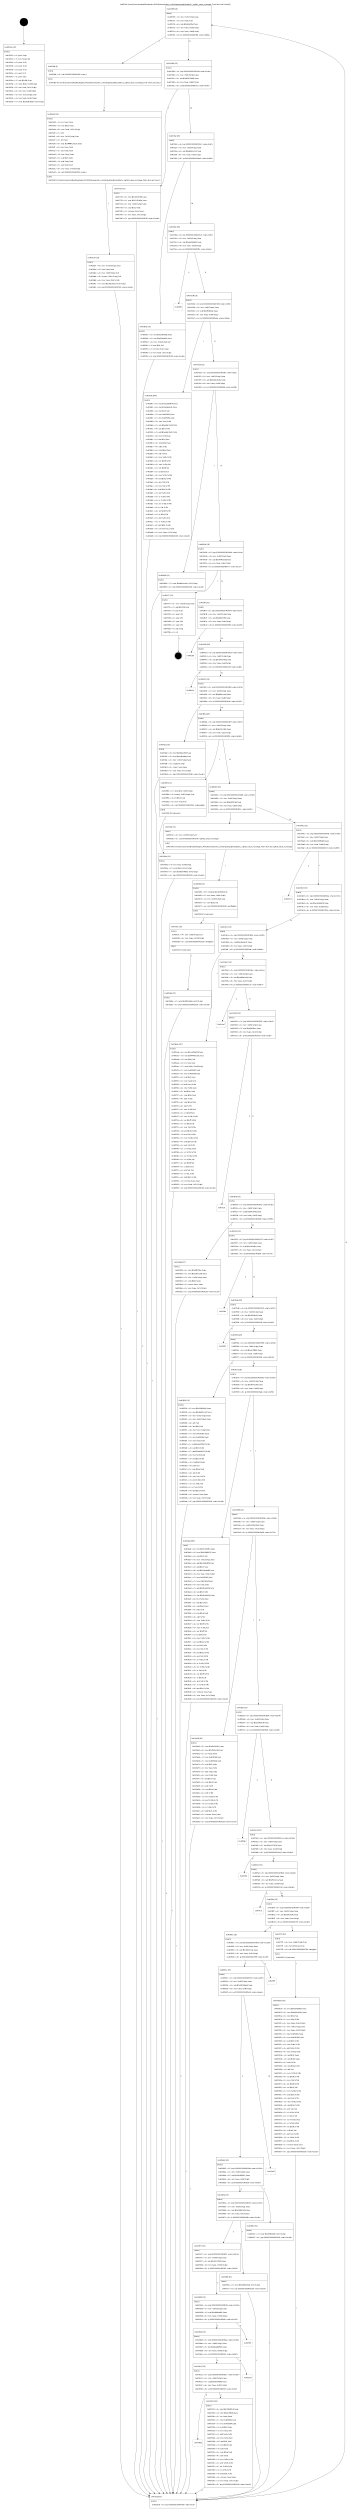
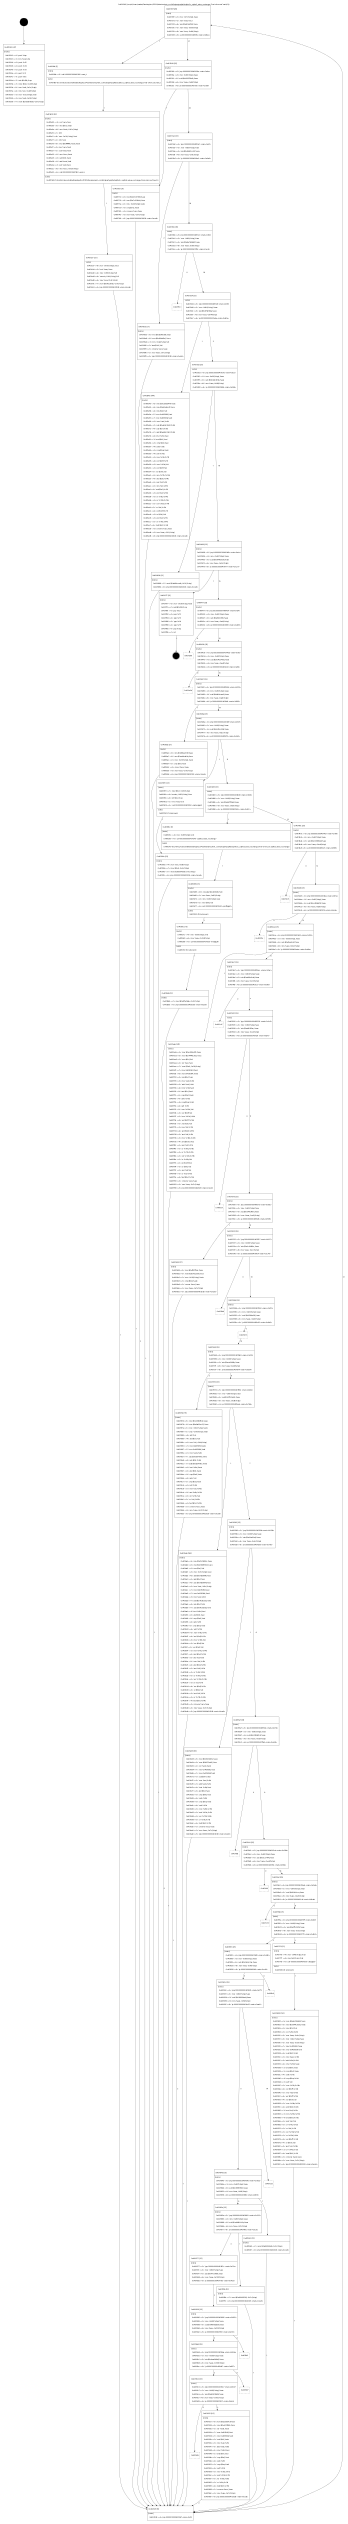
node "0x40201a": added
edge "0x40154b [25]" -> "0x401564 [25]": now "0x401d13" -> "0x401564 [25]"
